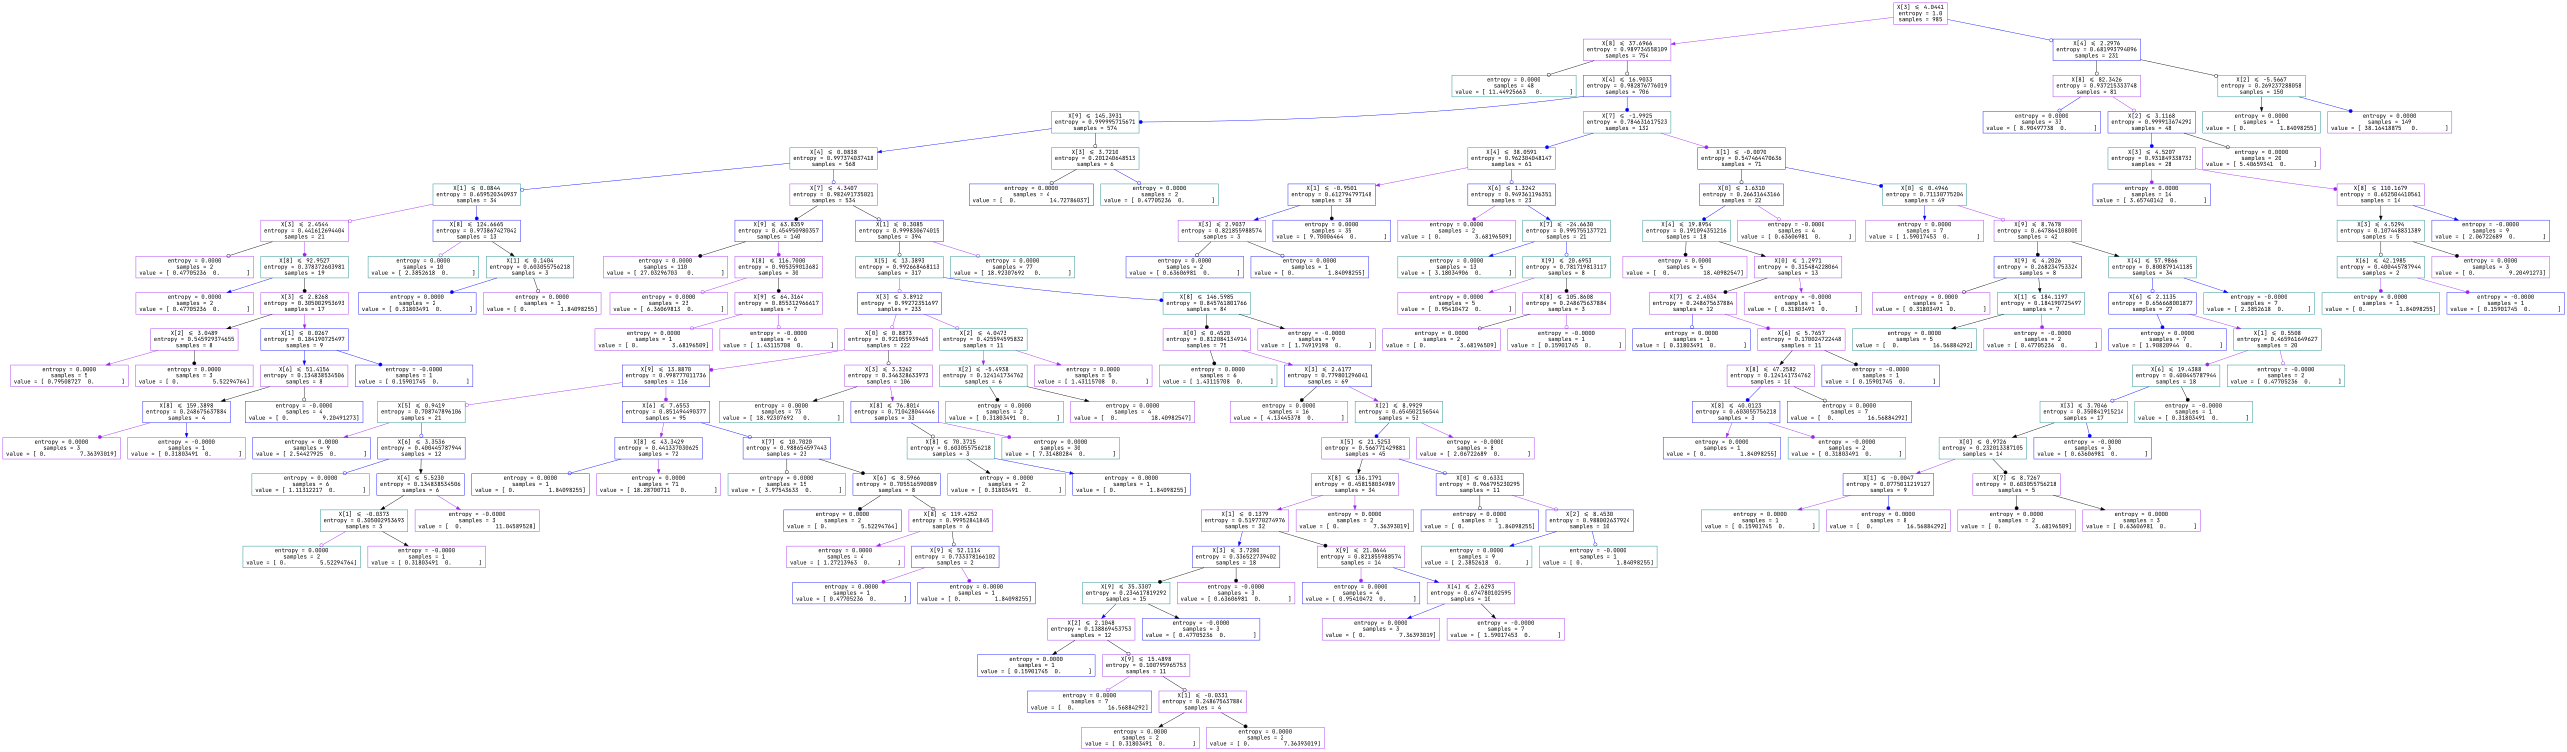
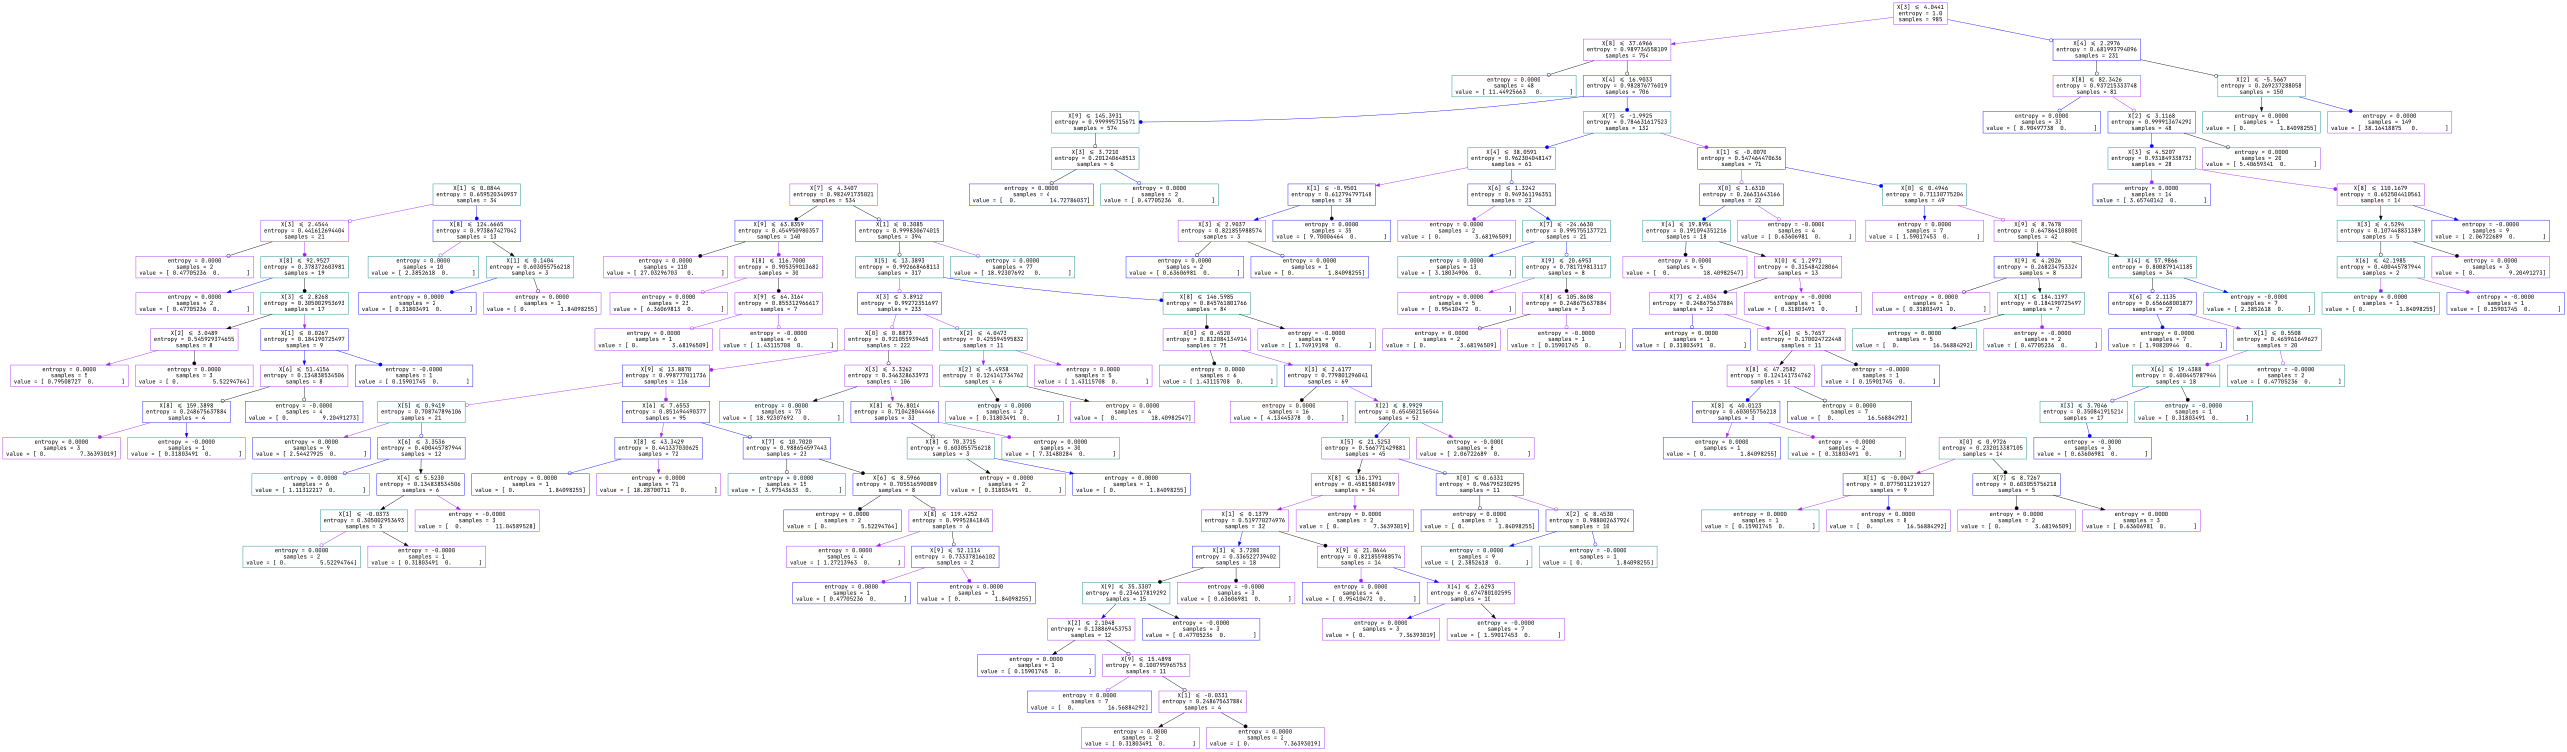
node "X[4] <= 0.0838 entropy = 0.997374037418 samples = 568": removed
edge "X[1] <= -0.0070 entropy = 0.547464470636 samples = 71" -> "X[0] <= 1.6310 entropy = 0.26631643166 samples = 22": color black -> purple
edge "X[4] <= 57.9866 entropy = 0.800879141185 samples = 34" -> "X[6] <= 2.1135 entropy = 0.656668001877 samples = 27": color blue -> black
node "X[3] <= 2.8268 entropy = 0.305002953693 samples = 17": color purple -> teal
edge "X[6] <= 51.4156 entropy = 0.134838534506 samples = 8" -> "X[8] <= 159.3898 entropy = 0.248675637884 samples = 4": arrowhead normal -> odot
edge "X[3] <= 3.7046 entropy = 0.350841915214 samples = 17" -> "X[0] <= 0.9726 entropy = 0.232013387105 samples = 14": removed
node "X[7] <= 8.7267 entropy = 0.603055756218 samples = 5": color purple -> blue
